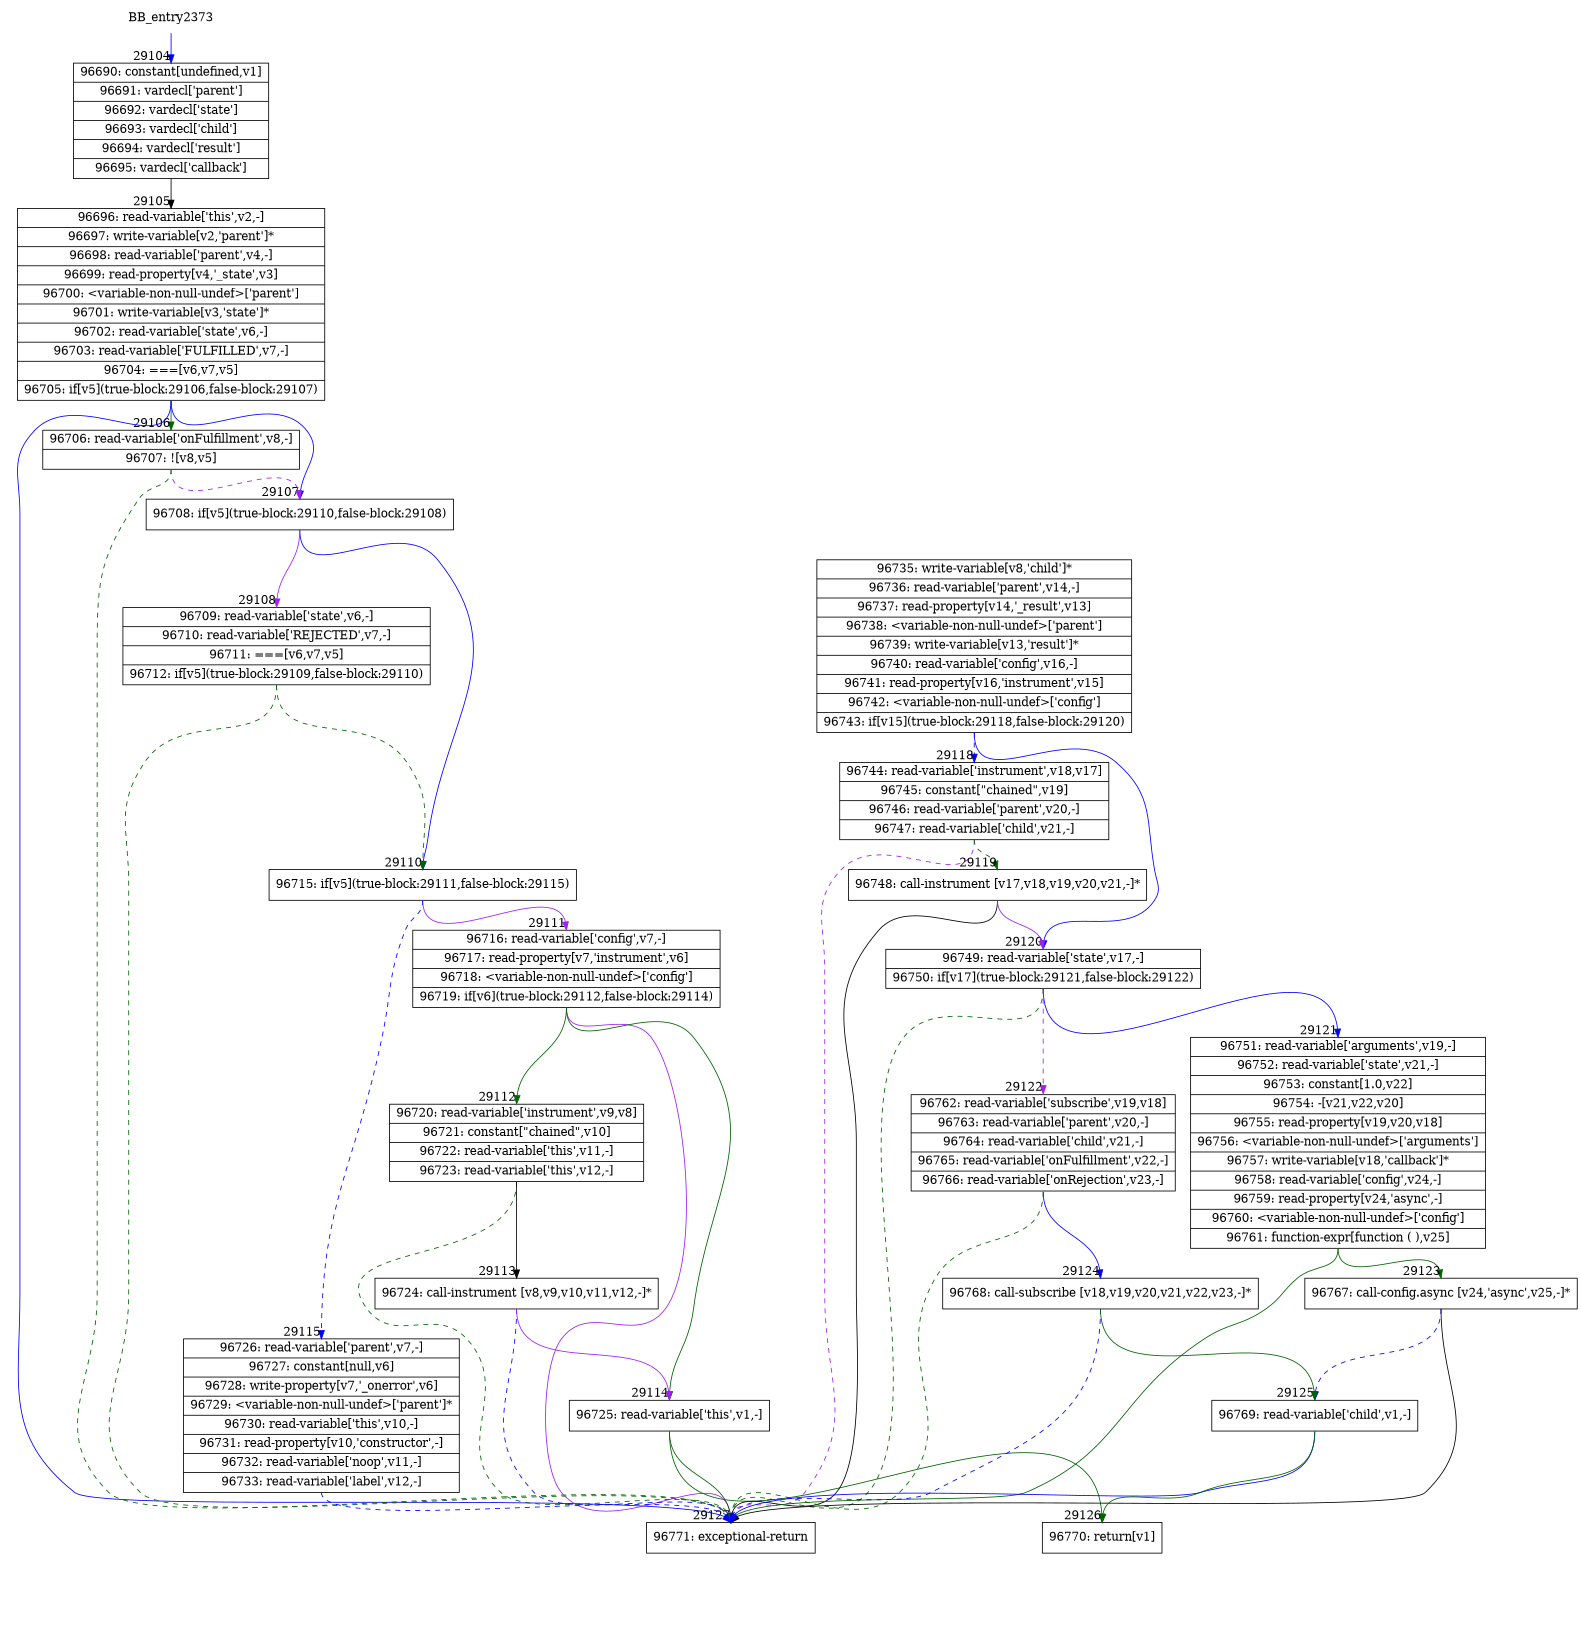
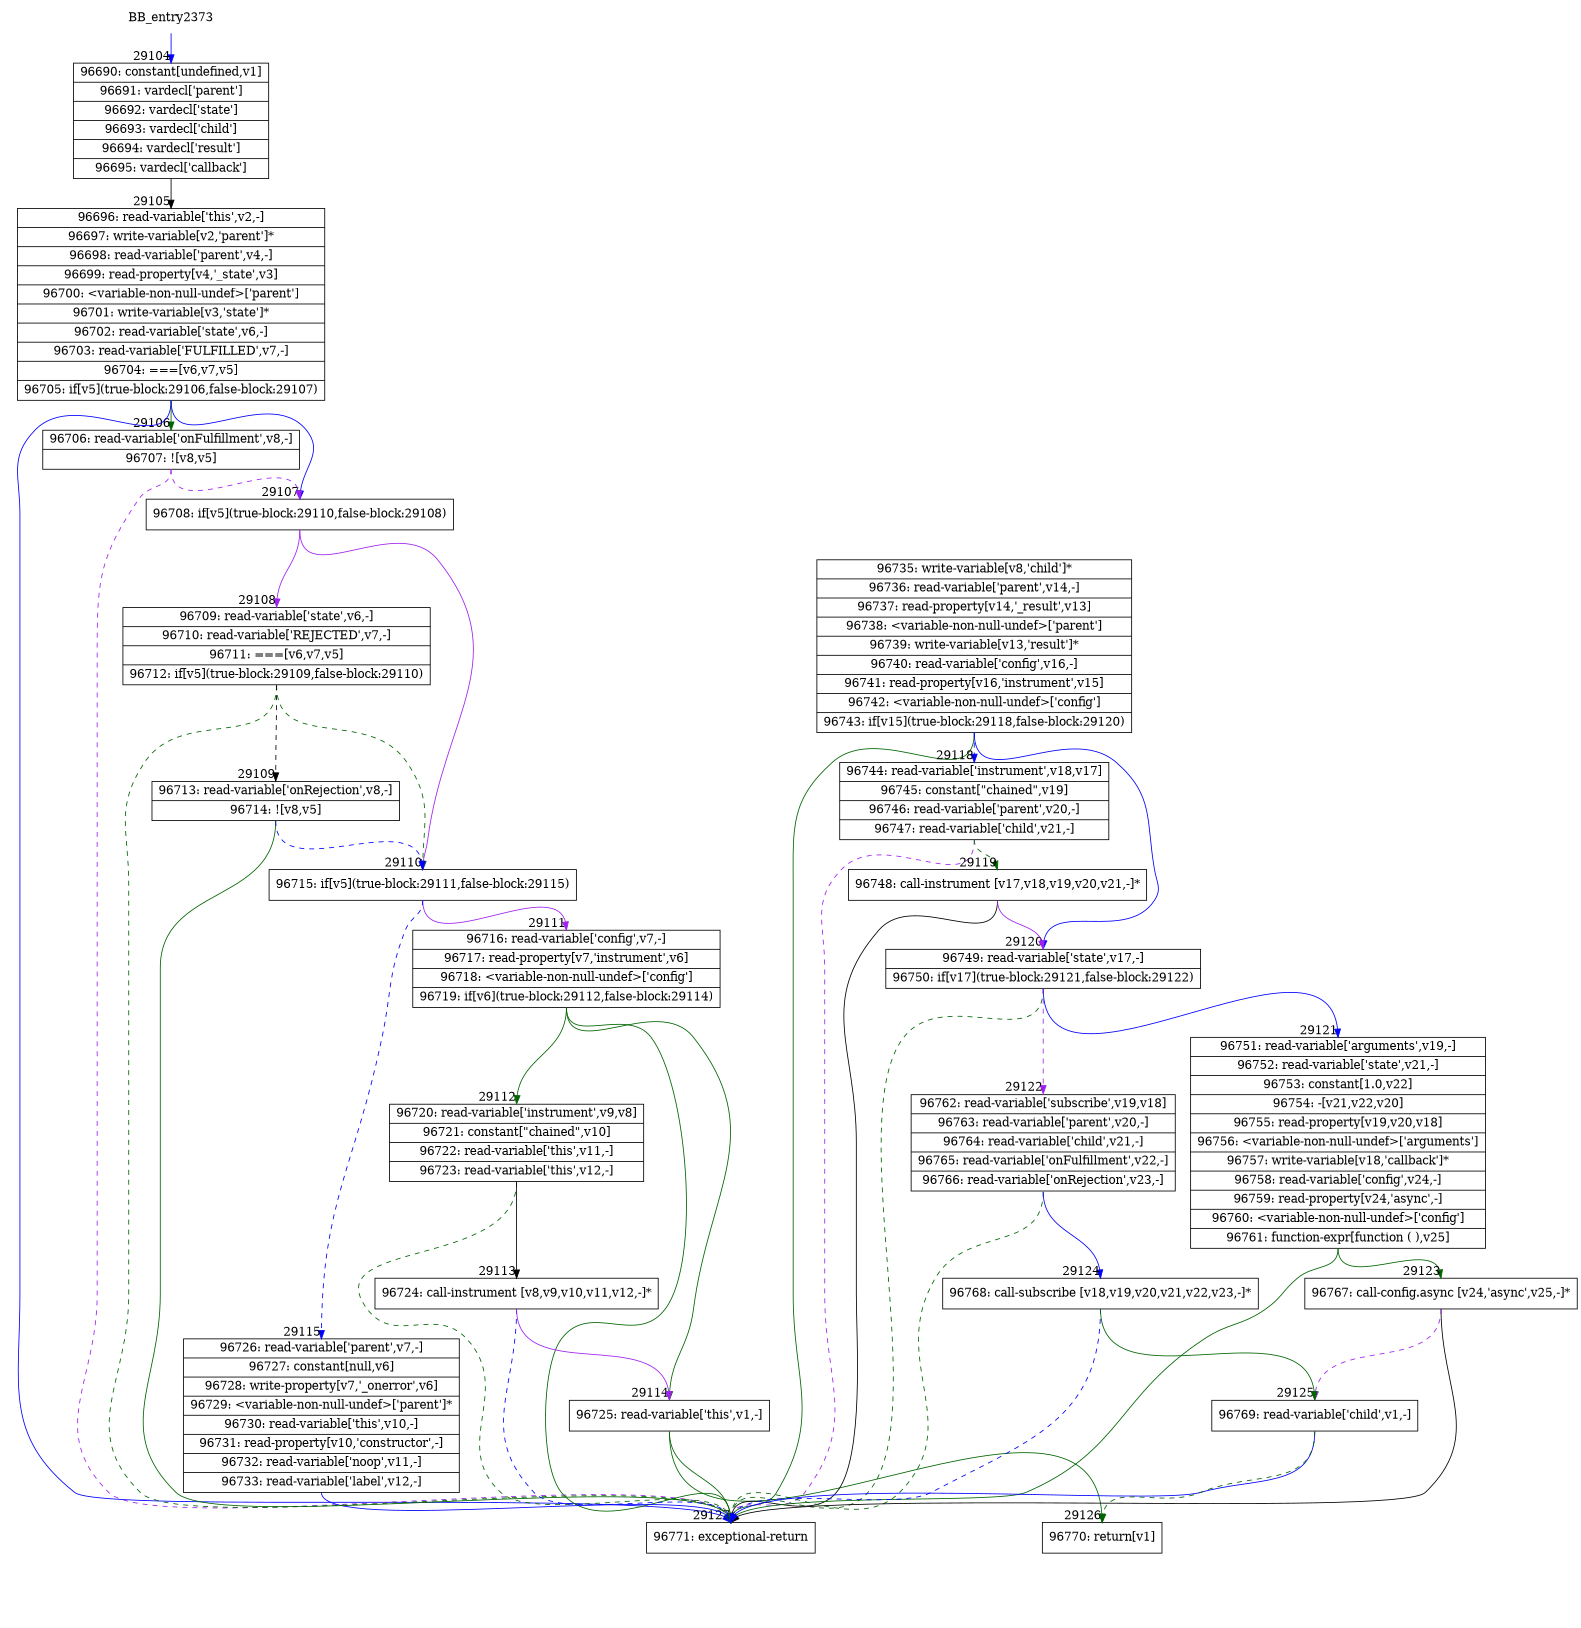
edge "96708: if[v5](true-block:29110,false-block:29108)" -> "96715: if[v5](true-block:29111,false-block:29115)": color blue -> purple
node "96713: read-variable['onRejection',v8,-]": added
edge "96735: write-variable[v8,'child']*" -> "96771: exceptional-return": added
edge "96706: read-variable['onFulfillment',v8,-]" -> "96771: exceptional-return": color darkgreen -> purple
edge "96716: read-variable['config',v7,-]" -> "96771: exceptional-return": color purple -> darkgreen
edge "96767: call-config.async [v24,'async',v25,-]*" -> "96769: read-variable['child',v1,-]": color blue -> purple
edge "96769: read-variable['child',v1,-]" -> "96770: return[v1]": style solid -> dashed
edge "96726: read-variable['parent',v7,-]" -> "96771: exceptional-return": style dashed -> solid
